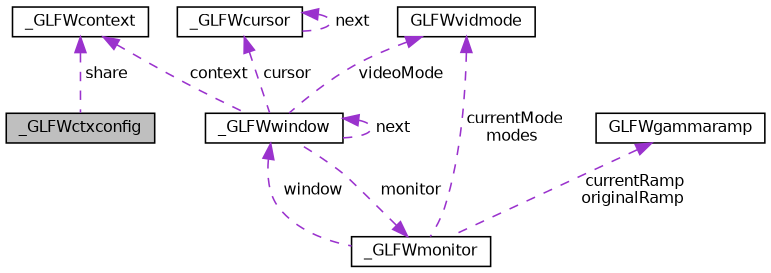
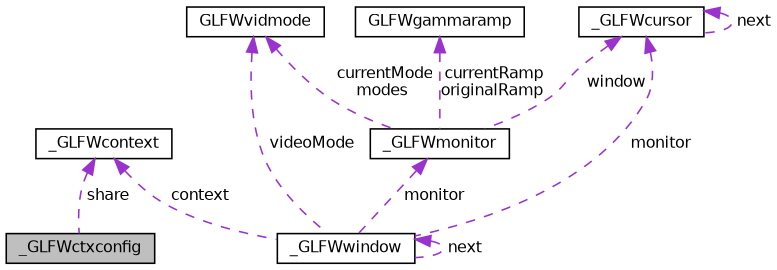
edge "_GLFWwindow" -> "_GLFWcursor": label " cursor" -> " monitor"
edge "_GLFWmonitor" -> "_GLFWwindow": now "_GLFWmonitor" -> "_GLFWcursor"
